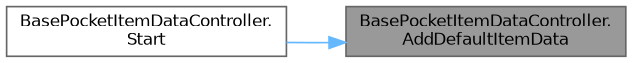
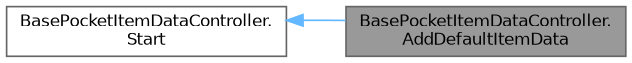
edge "BasePocketItemDataController. Start" -> "BasePocketItemDataController. AddDefaultItemData": reversed
